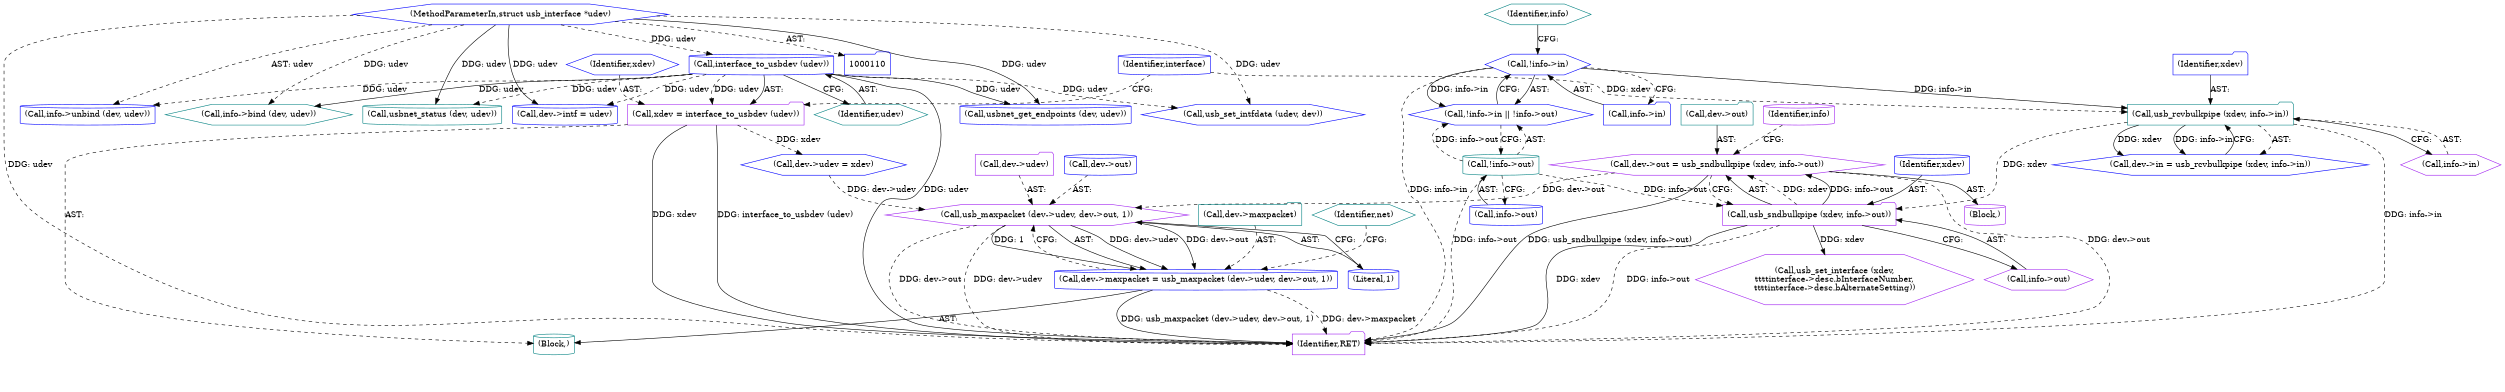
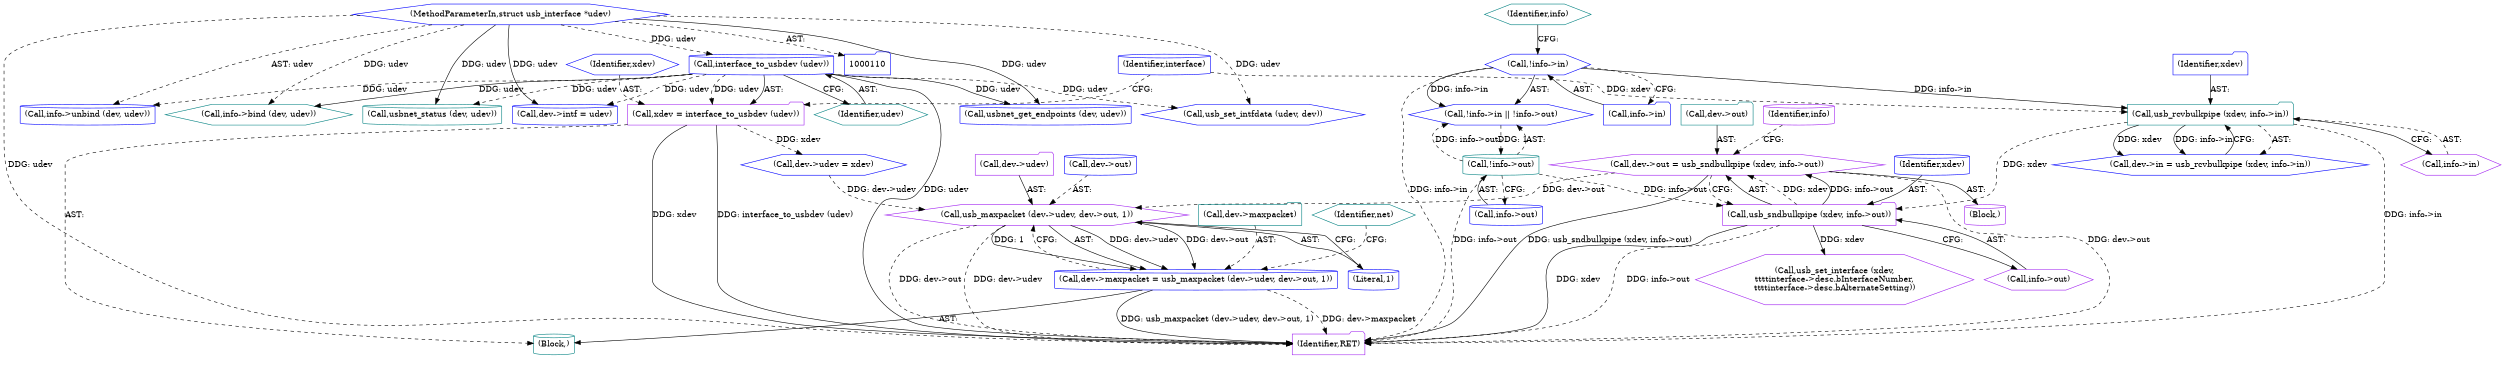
edge "(Call,!info->in || !info->out)" -> "(Call,!info->in)": removed, label "CFG:"
edge "(Call,!info->in || !info->out)" -> "(Call,!info->out)": label "CFG: " -> "DDG: 1"
edge "(Call,dev->udev)" -> "(Call,usb_maxpacket (dev->udev, dev->out, 1))": style dashed -> solid
